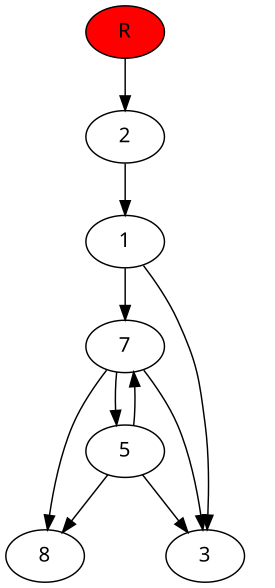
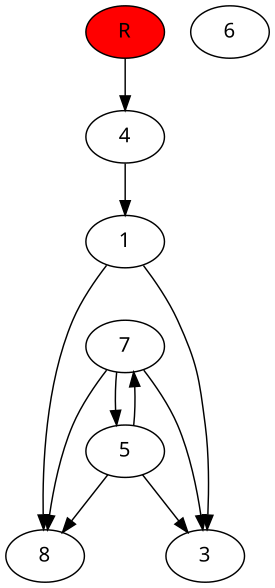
node "6": added
node "2": label "2" -> "4"
edge "1" -> "7": now "1" -> "8"
